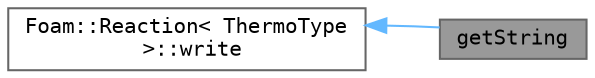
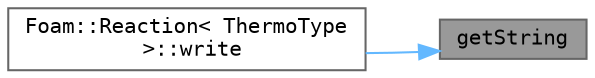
edge "getString" -> "Foam::Reaction< ThermoType >::write": reversed
